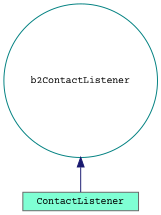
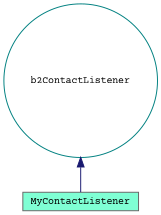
node "ContactListener": label "ContactListener" -> "MyContactListener"
